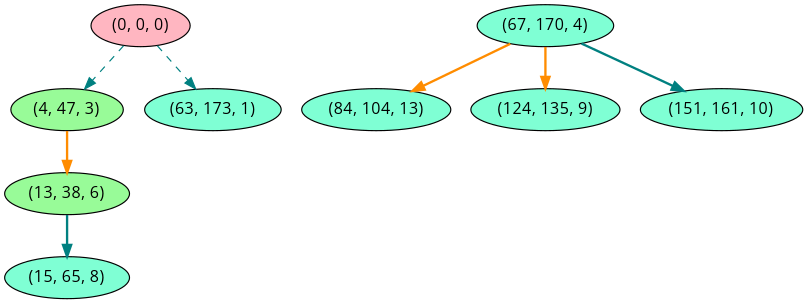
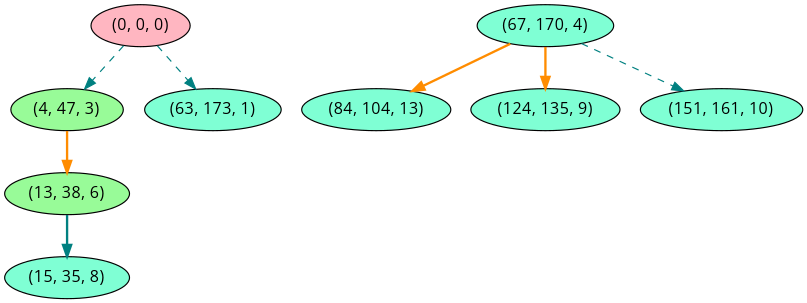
edge "(67, 170, 4)" -> "(151, 161, 10)": style bold -> dashed
node "(15, 65, 8)": label "(15, 65, 8)" -> "(15, 35, 8)"
